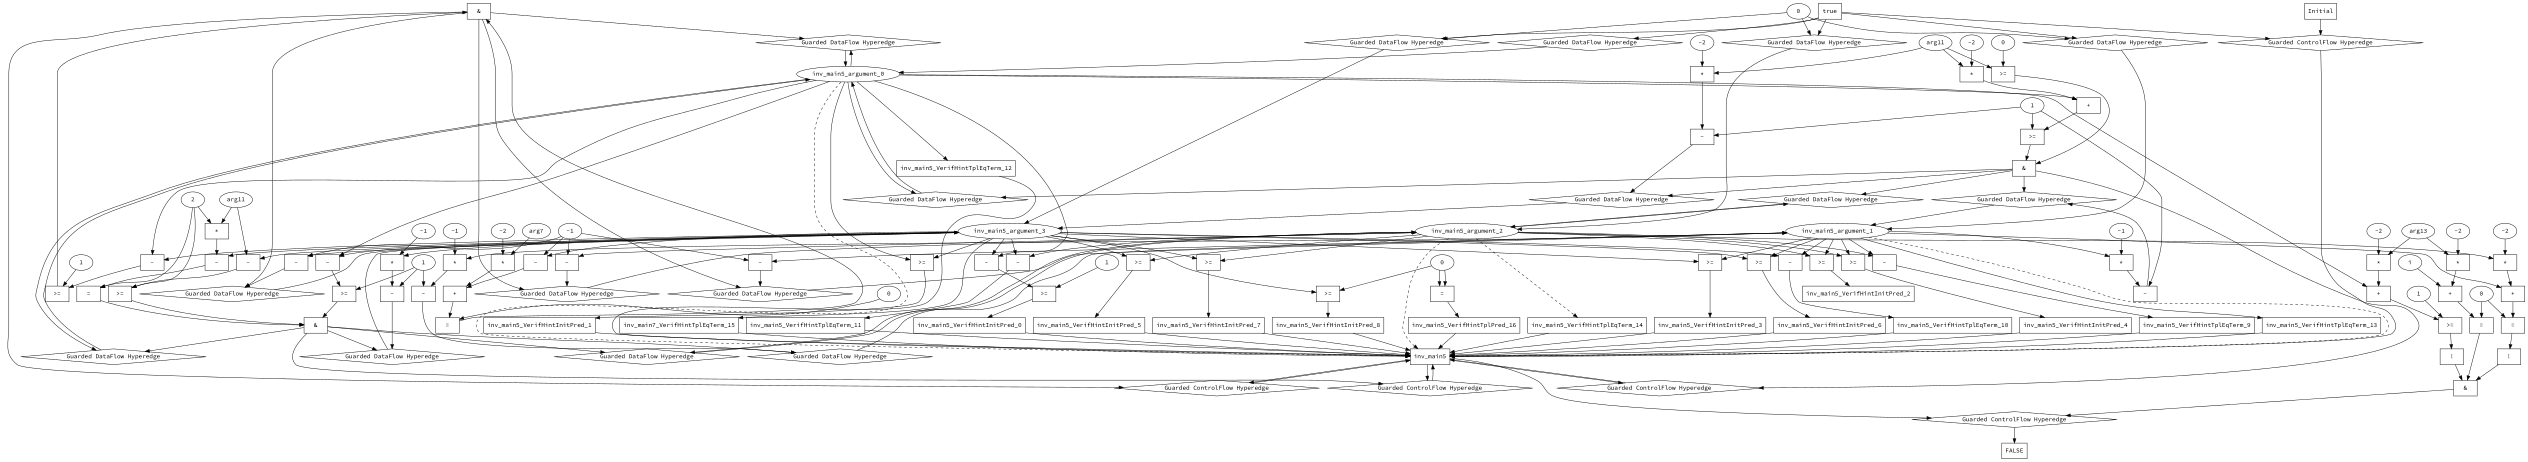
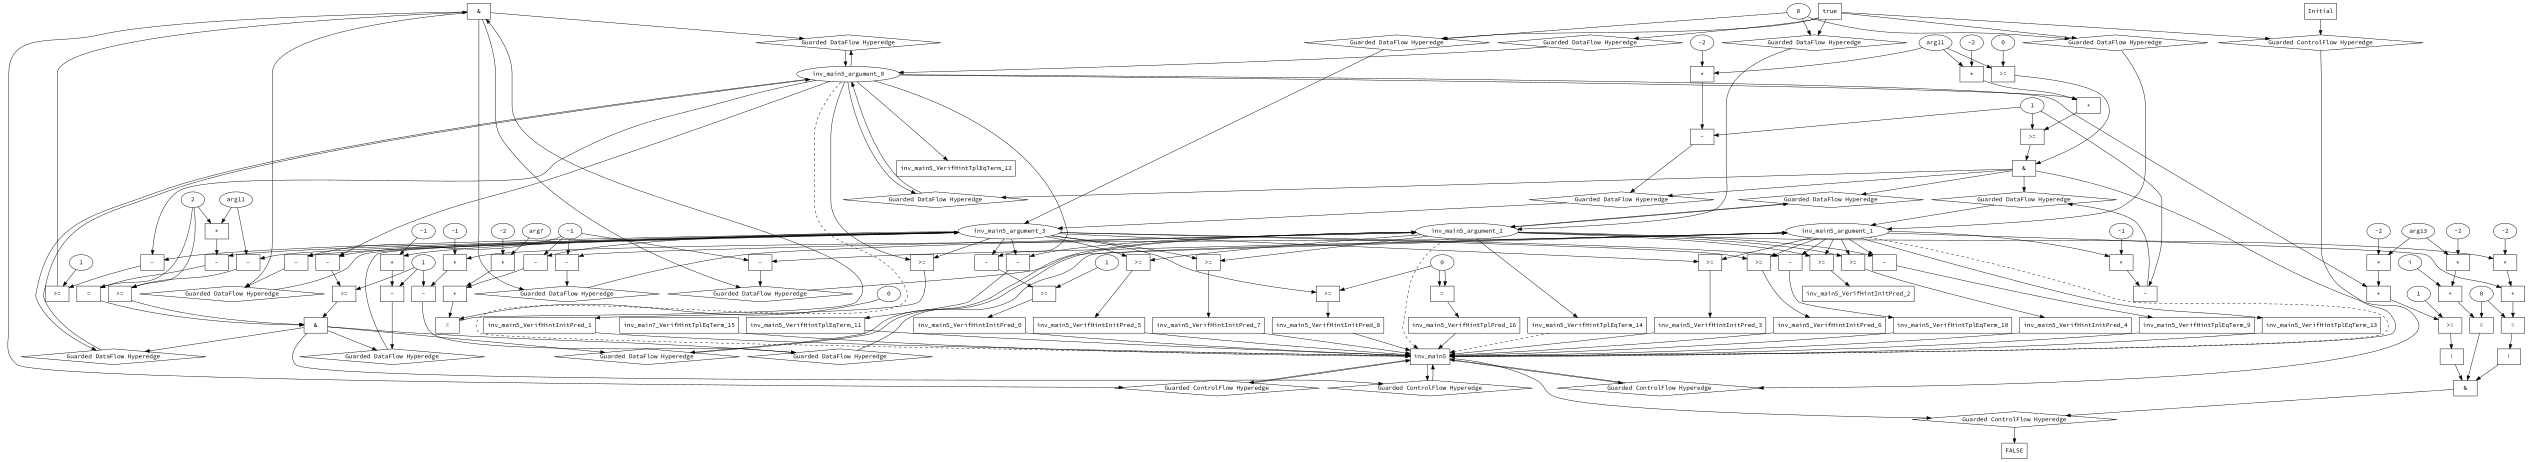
edge "inv_main5_argument_2" -> "inv_main5_VerifHintTplEqTerm_14": style dashed -> solid
edge "inv_main5_VerifHintTplEqTerm_12" -> "inv_main5": removed
edge "inv_main5_argument_3" -> "inv_main7_VerifHintTplEqTerm_15": removed
edge "inv_main5_VerifHintTplEqTerm_14" -> "inv_main5": style solid -> dashed
